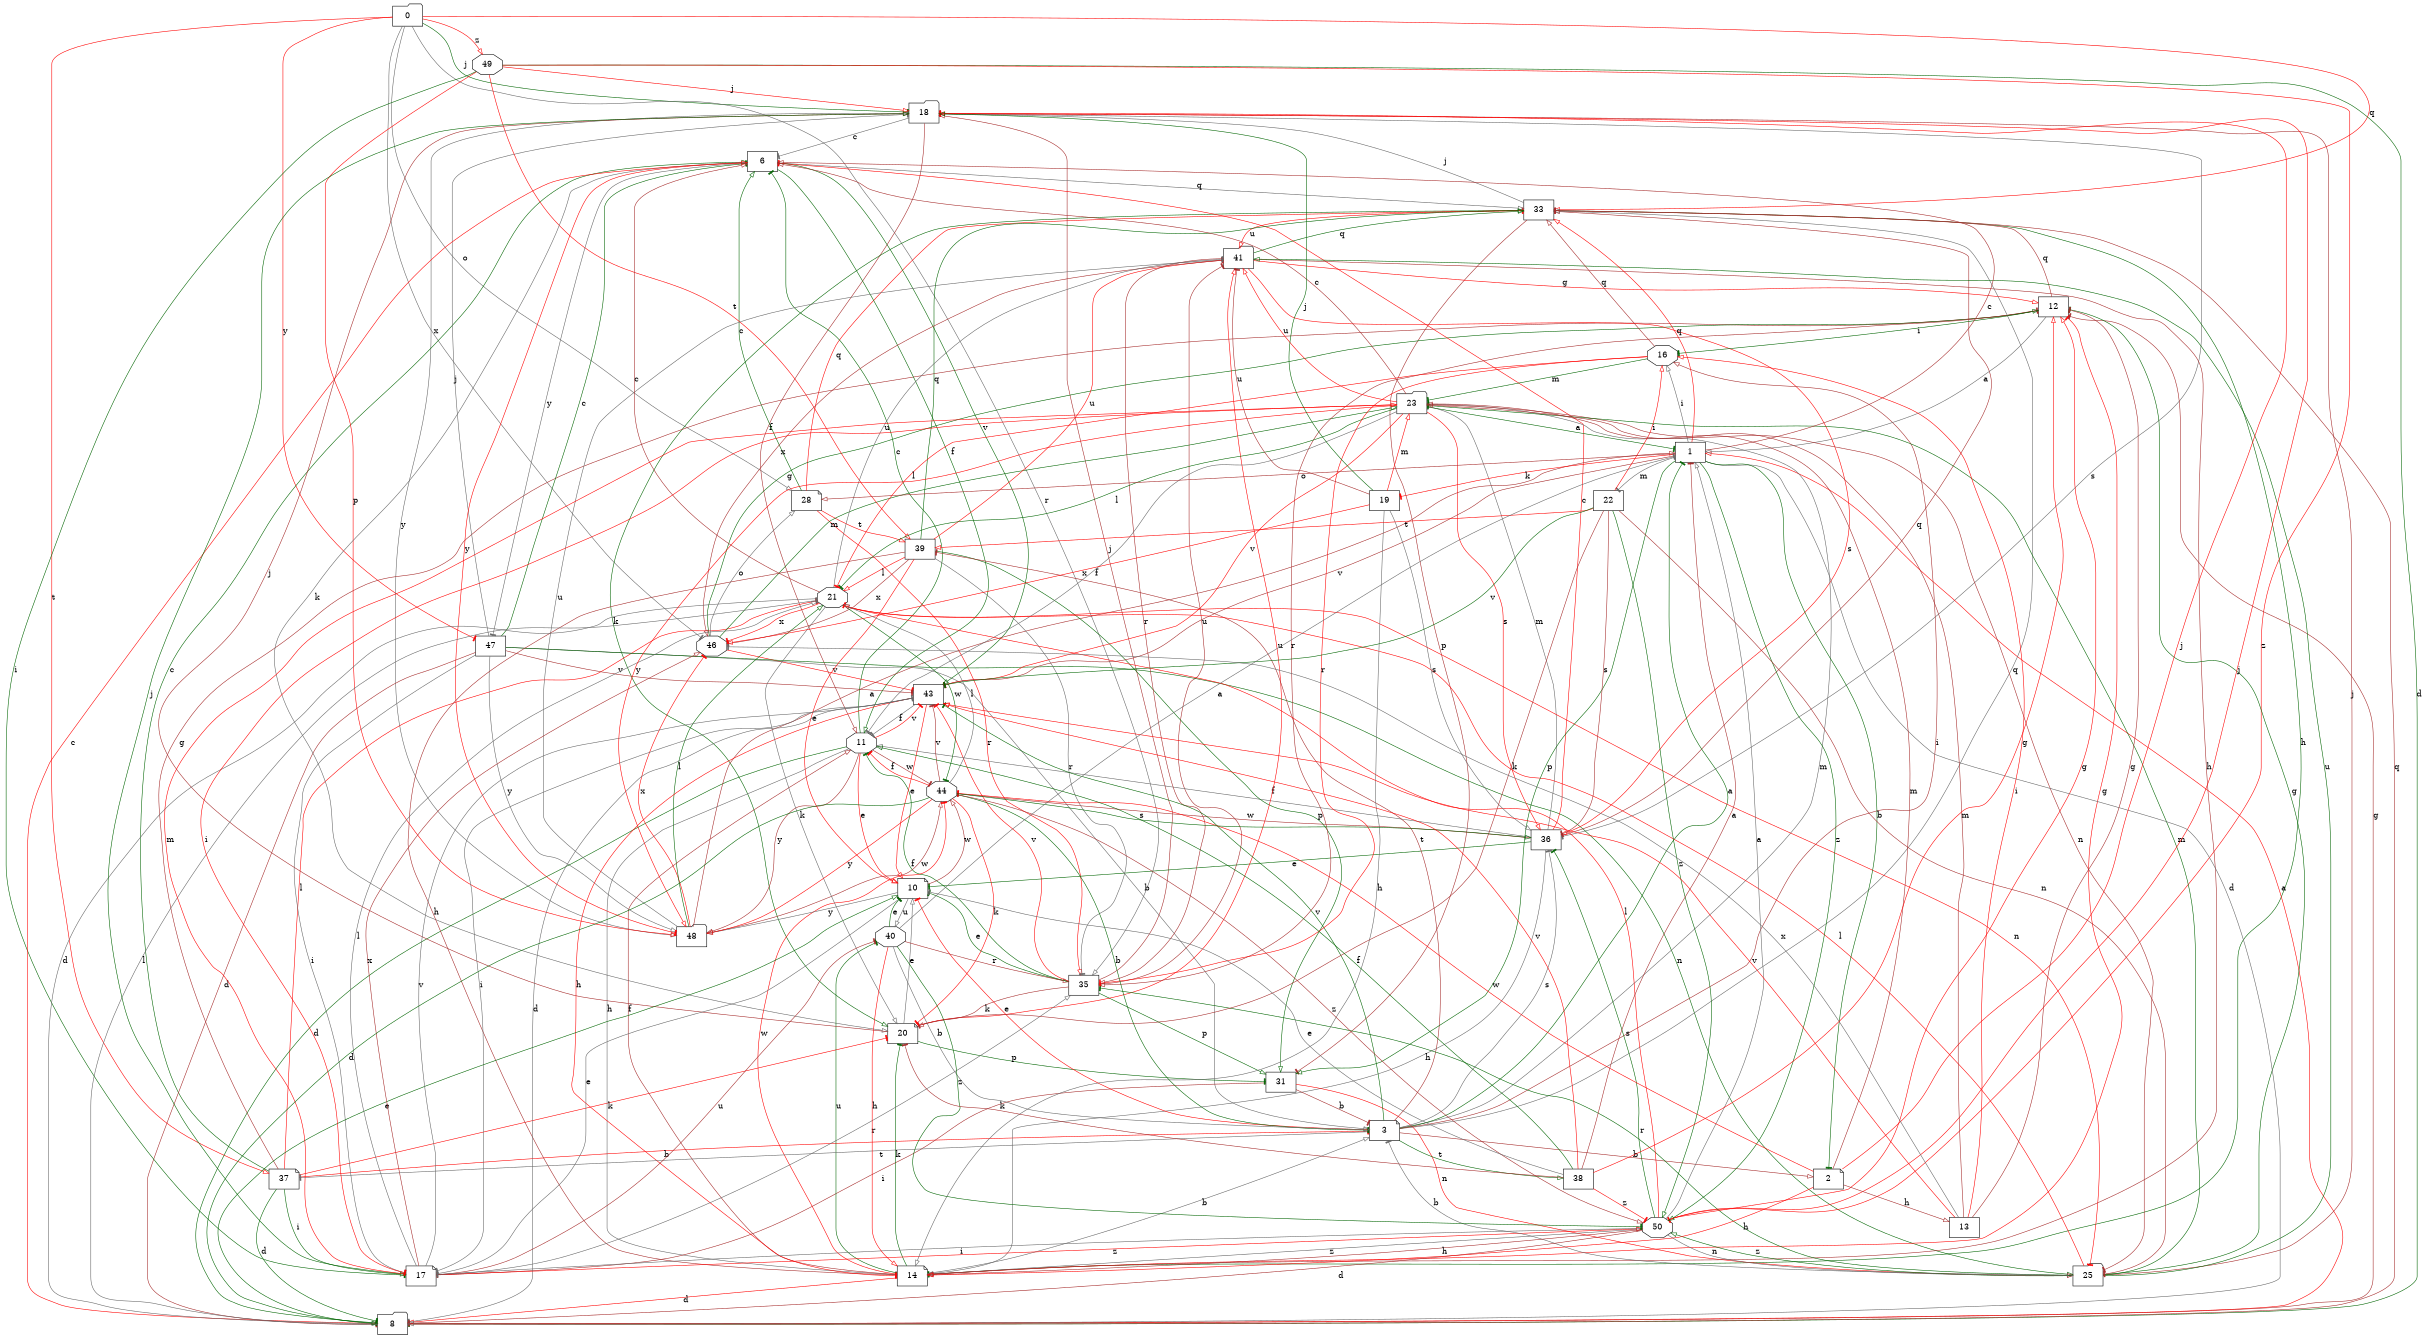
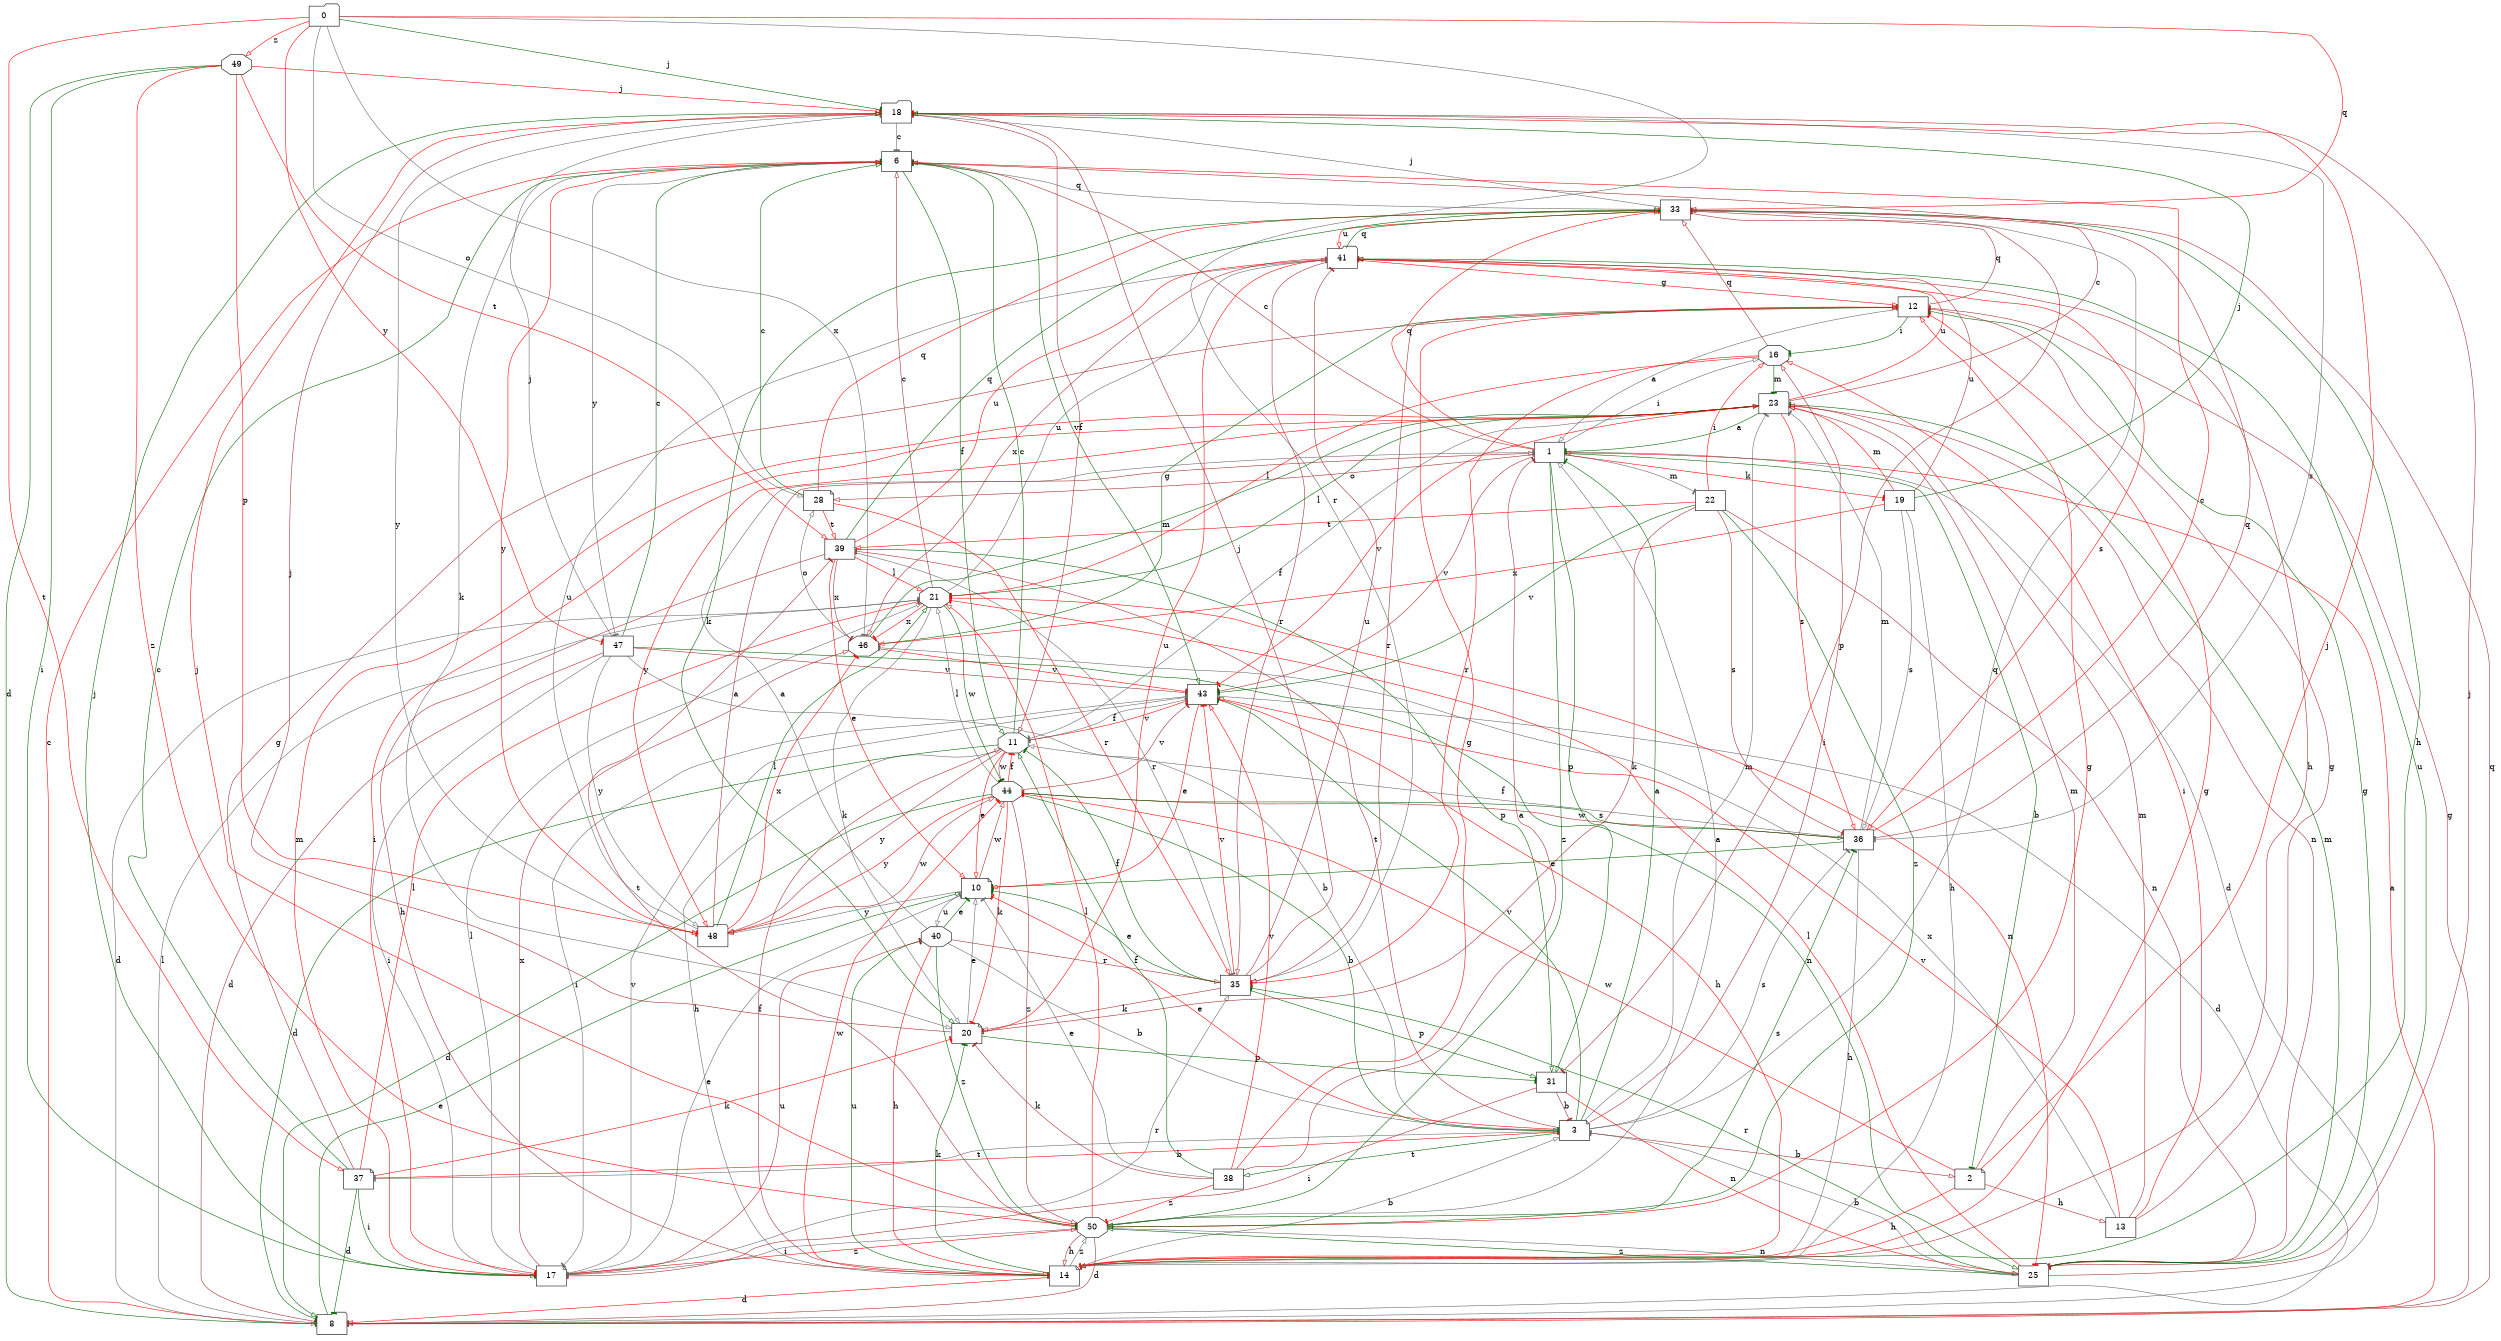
edge "50" -> "39": added, label "t"
